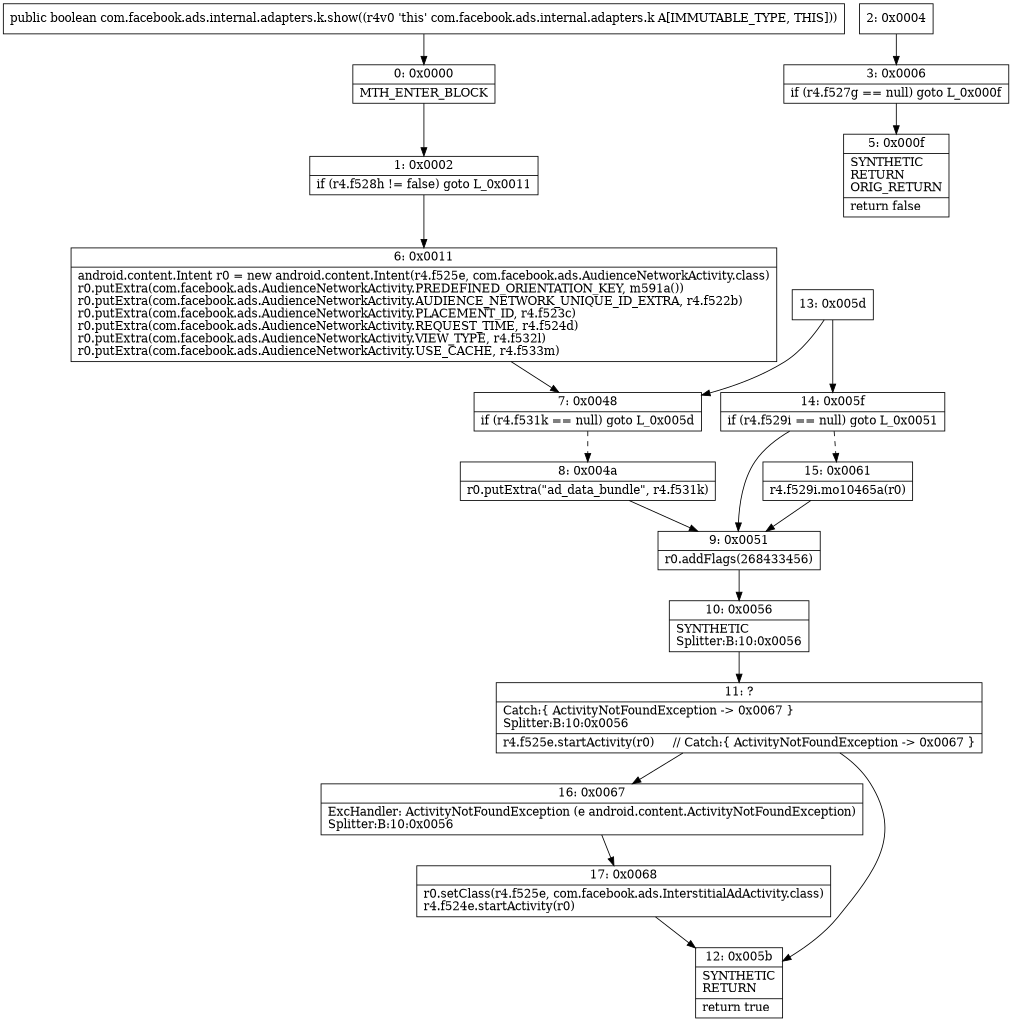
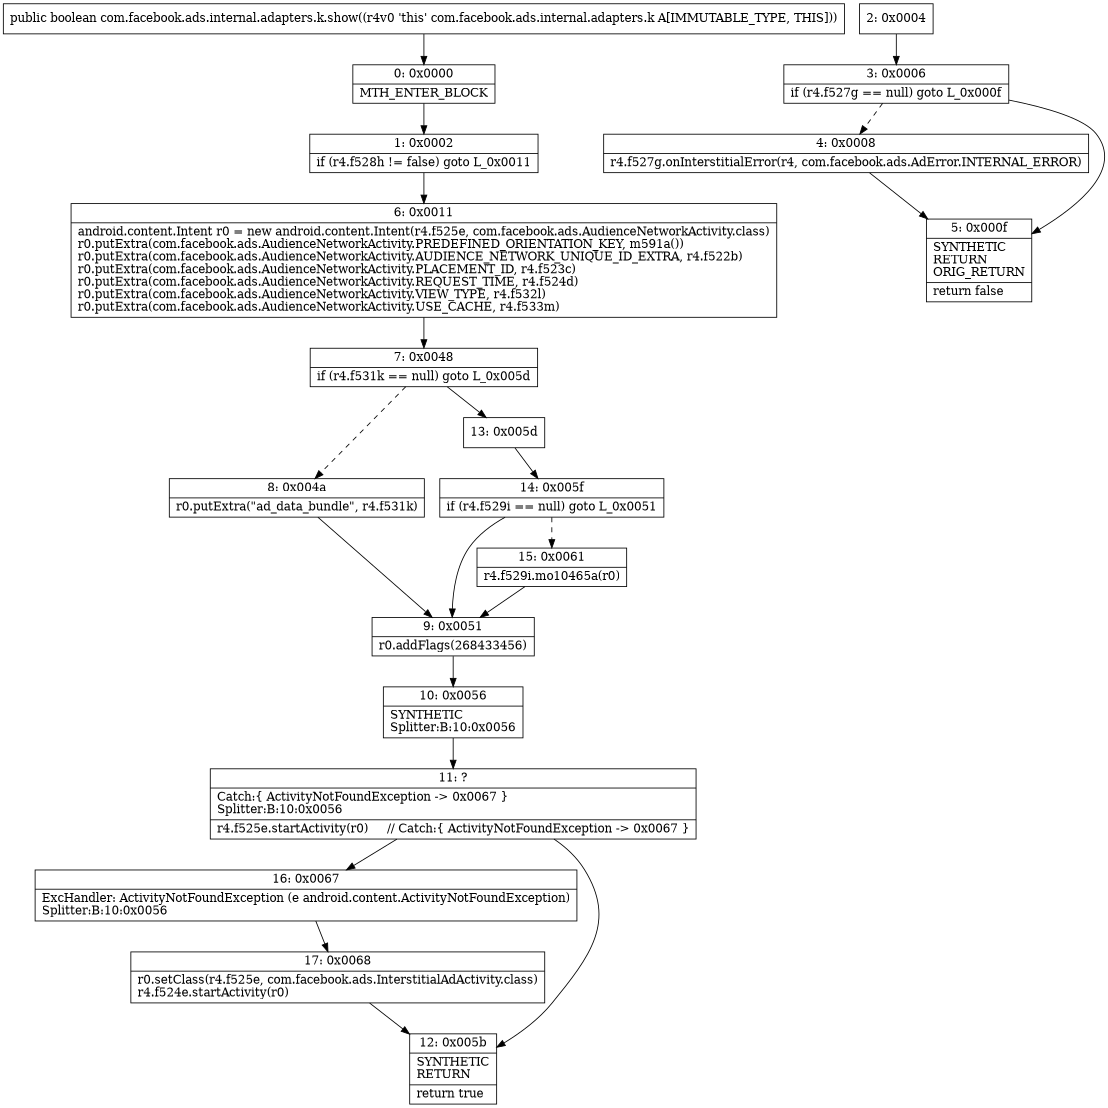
node "4: 0x0008": added
edge "13: 0x005d" -> "7: 0x0048": reversed
